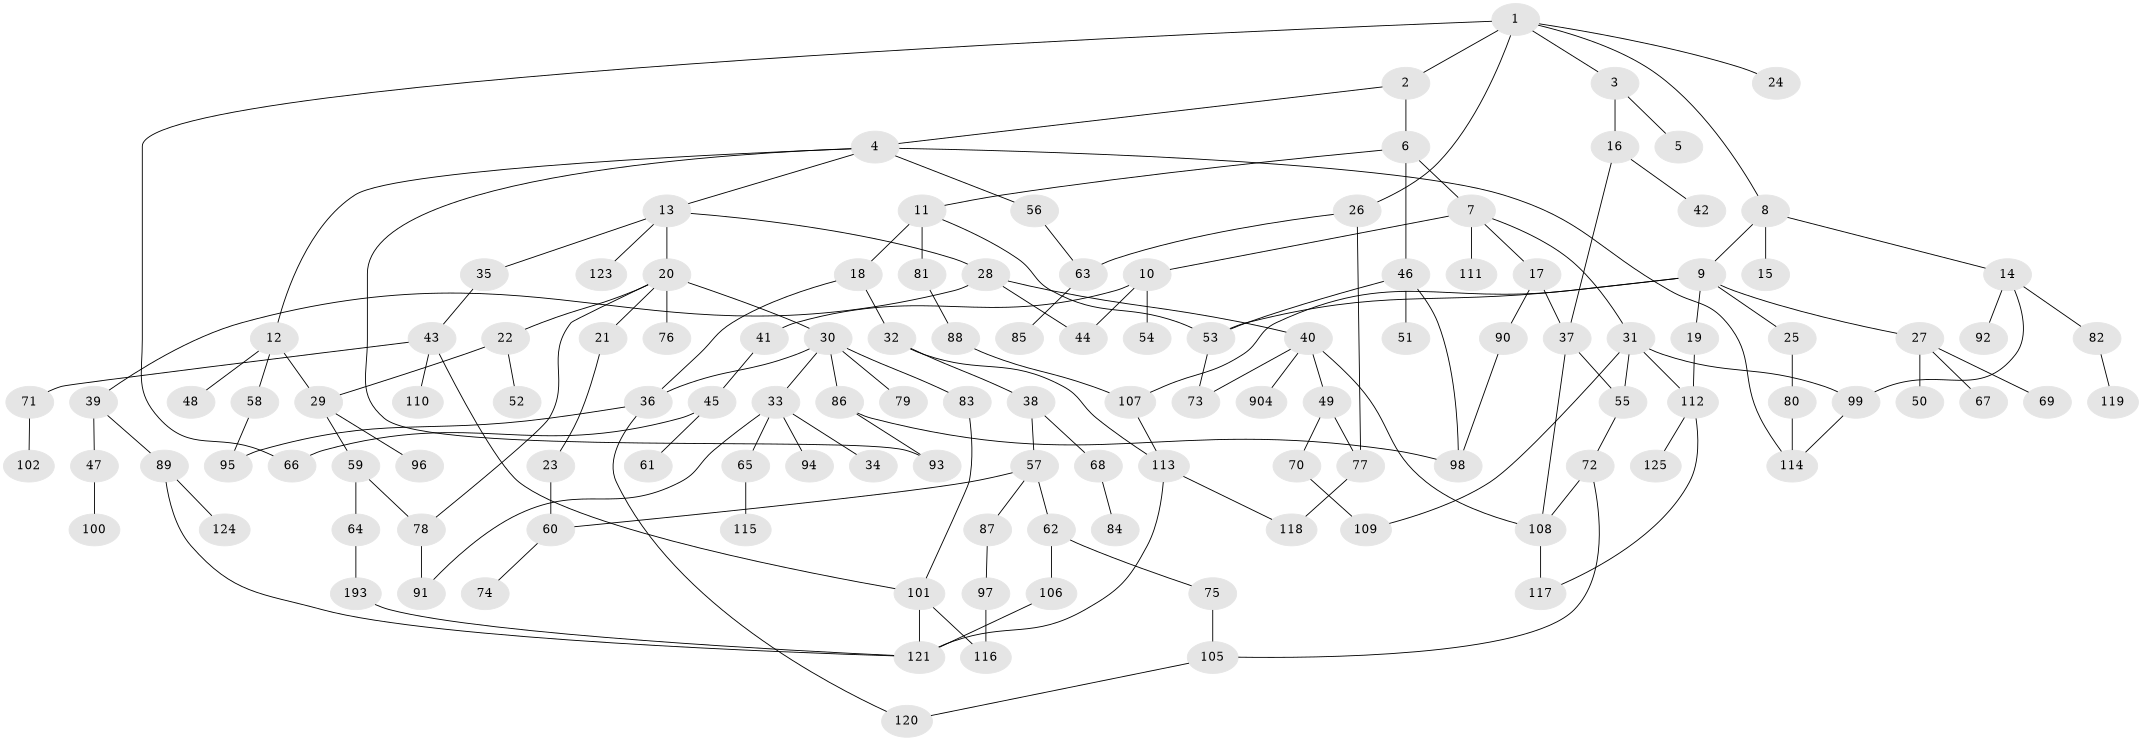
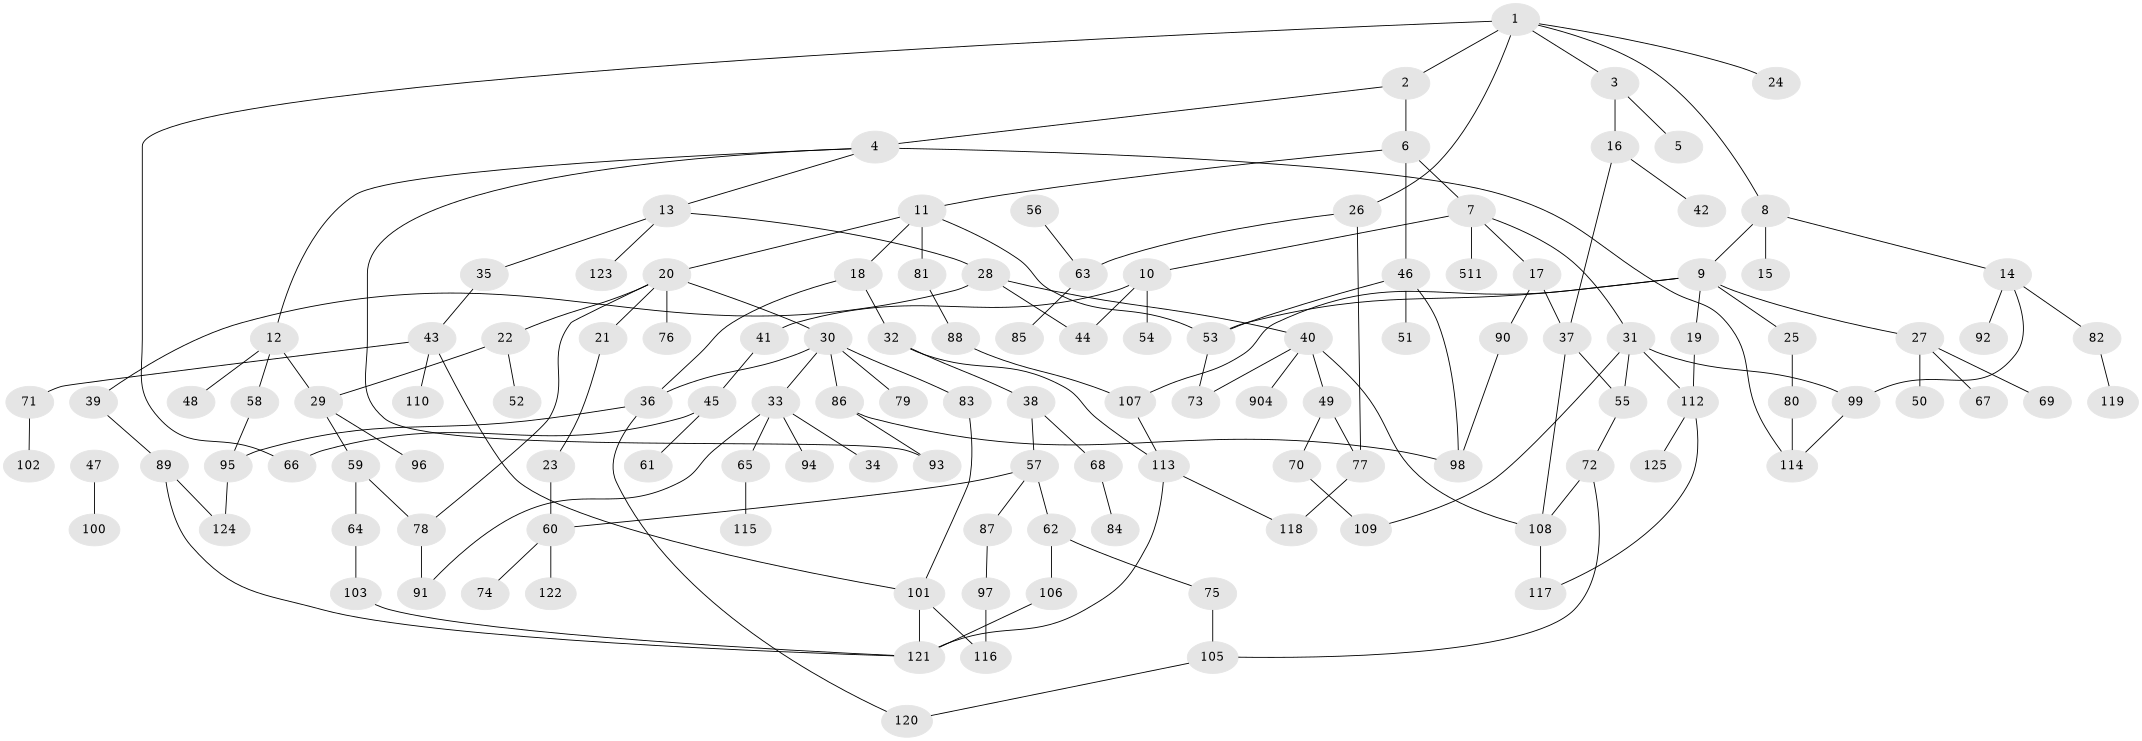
edge "4" -- "56": removed
edge "13" -- "20": now "11" -- "20"
node "111": label "111" -> "511"
edge "39" -- "47": removed
edge "95" -- "124": added
node "193": label "193" -> "103"
node "122": added
